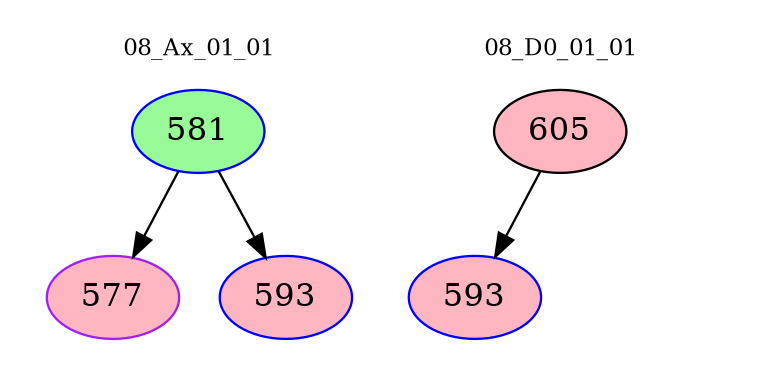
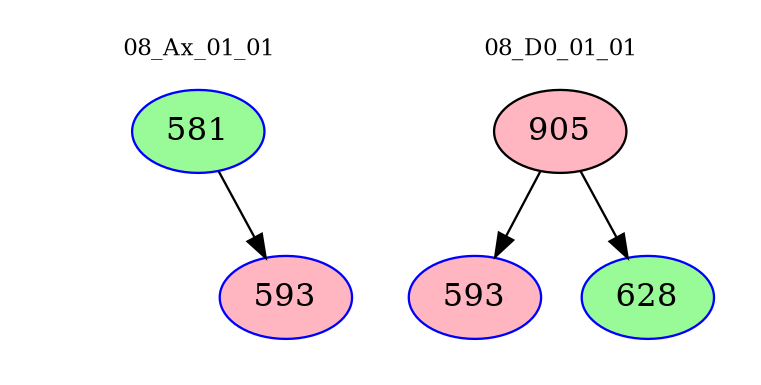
node "605": label "605" -> "905"
node "577": removed
node "628": added
